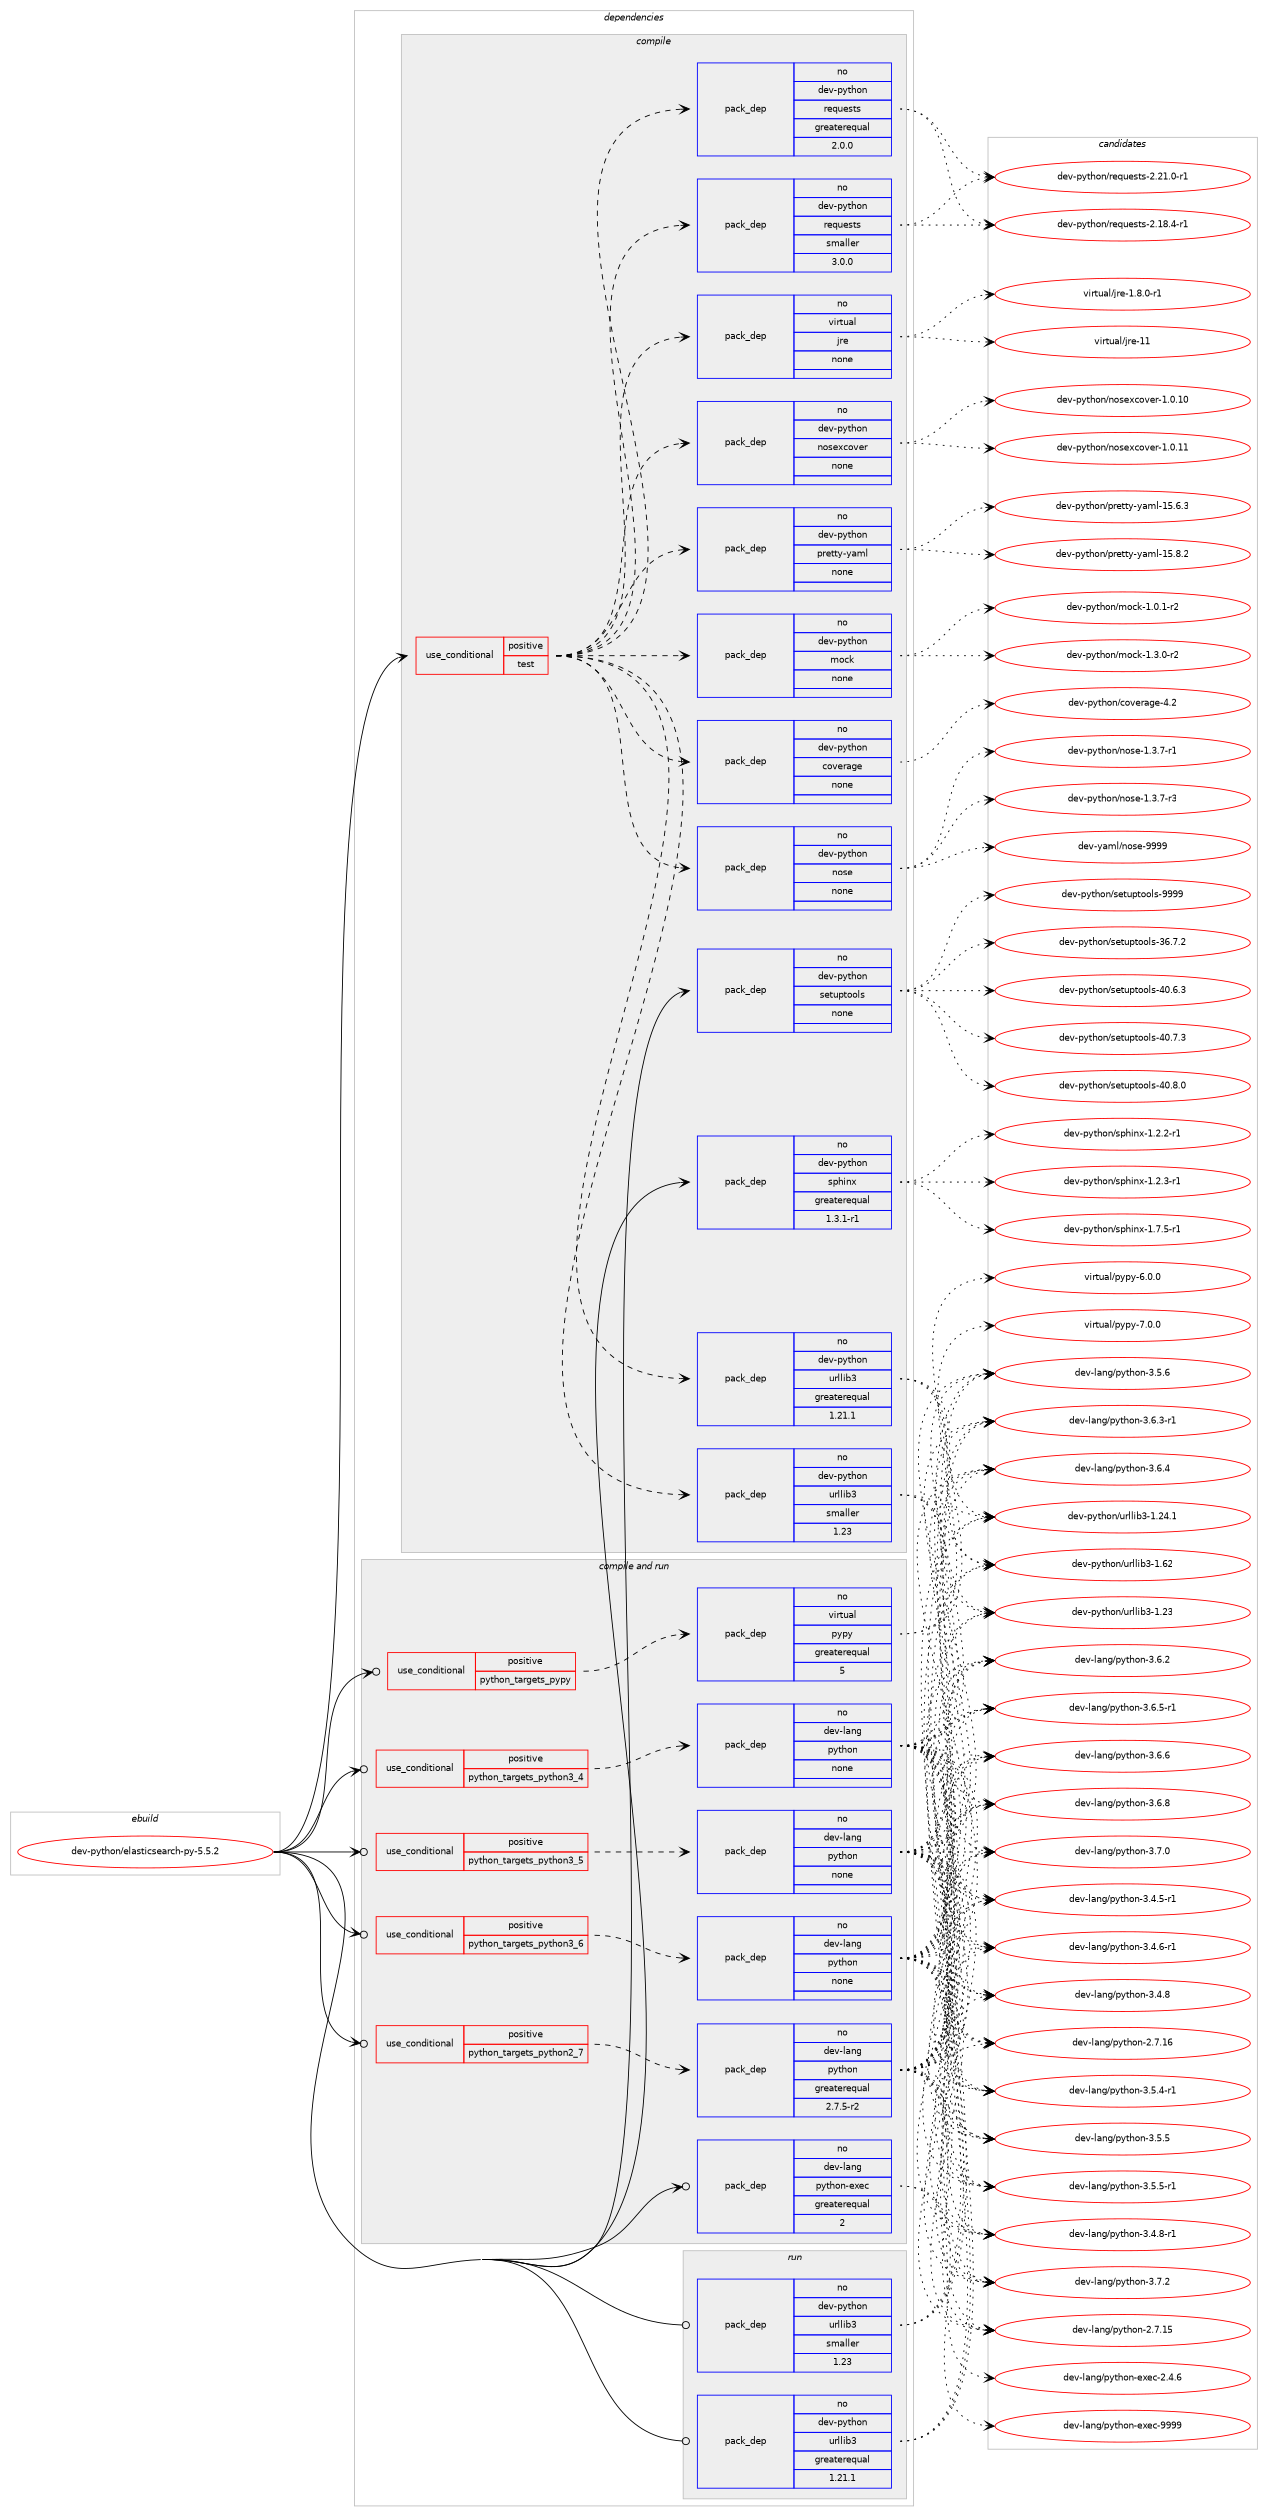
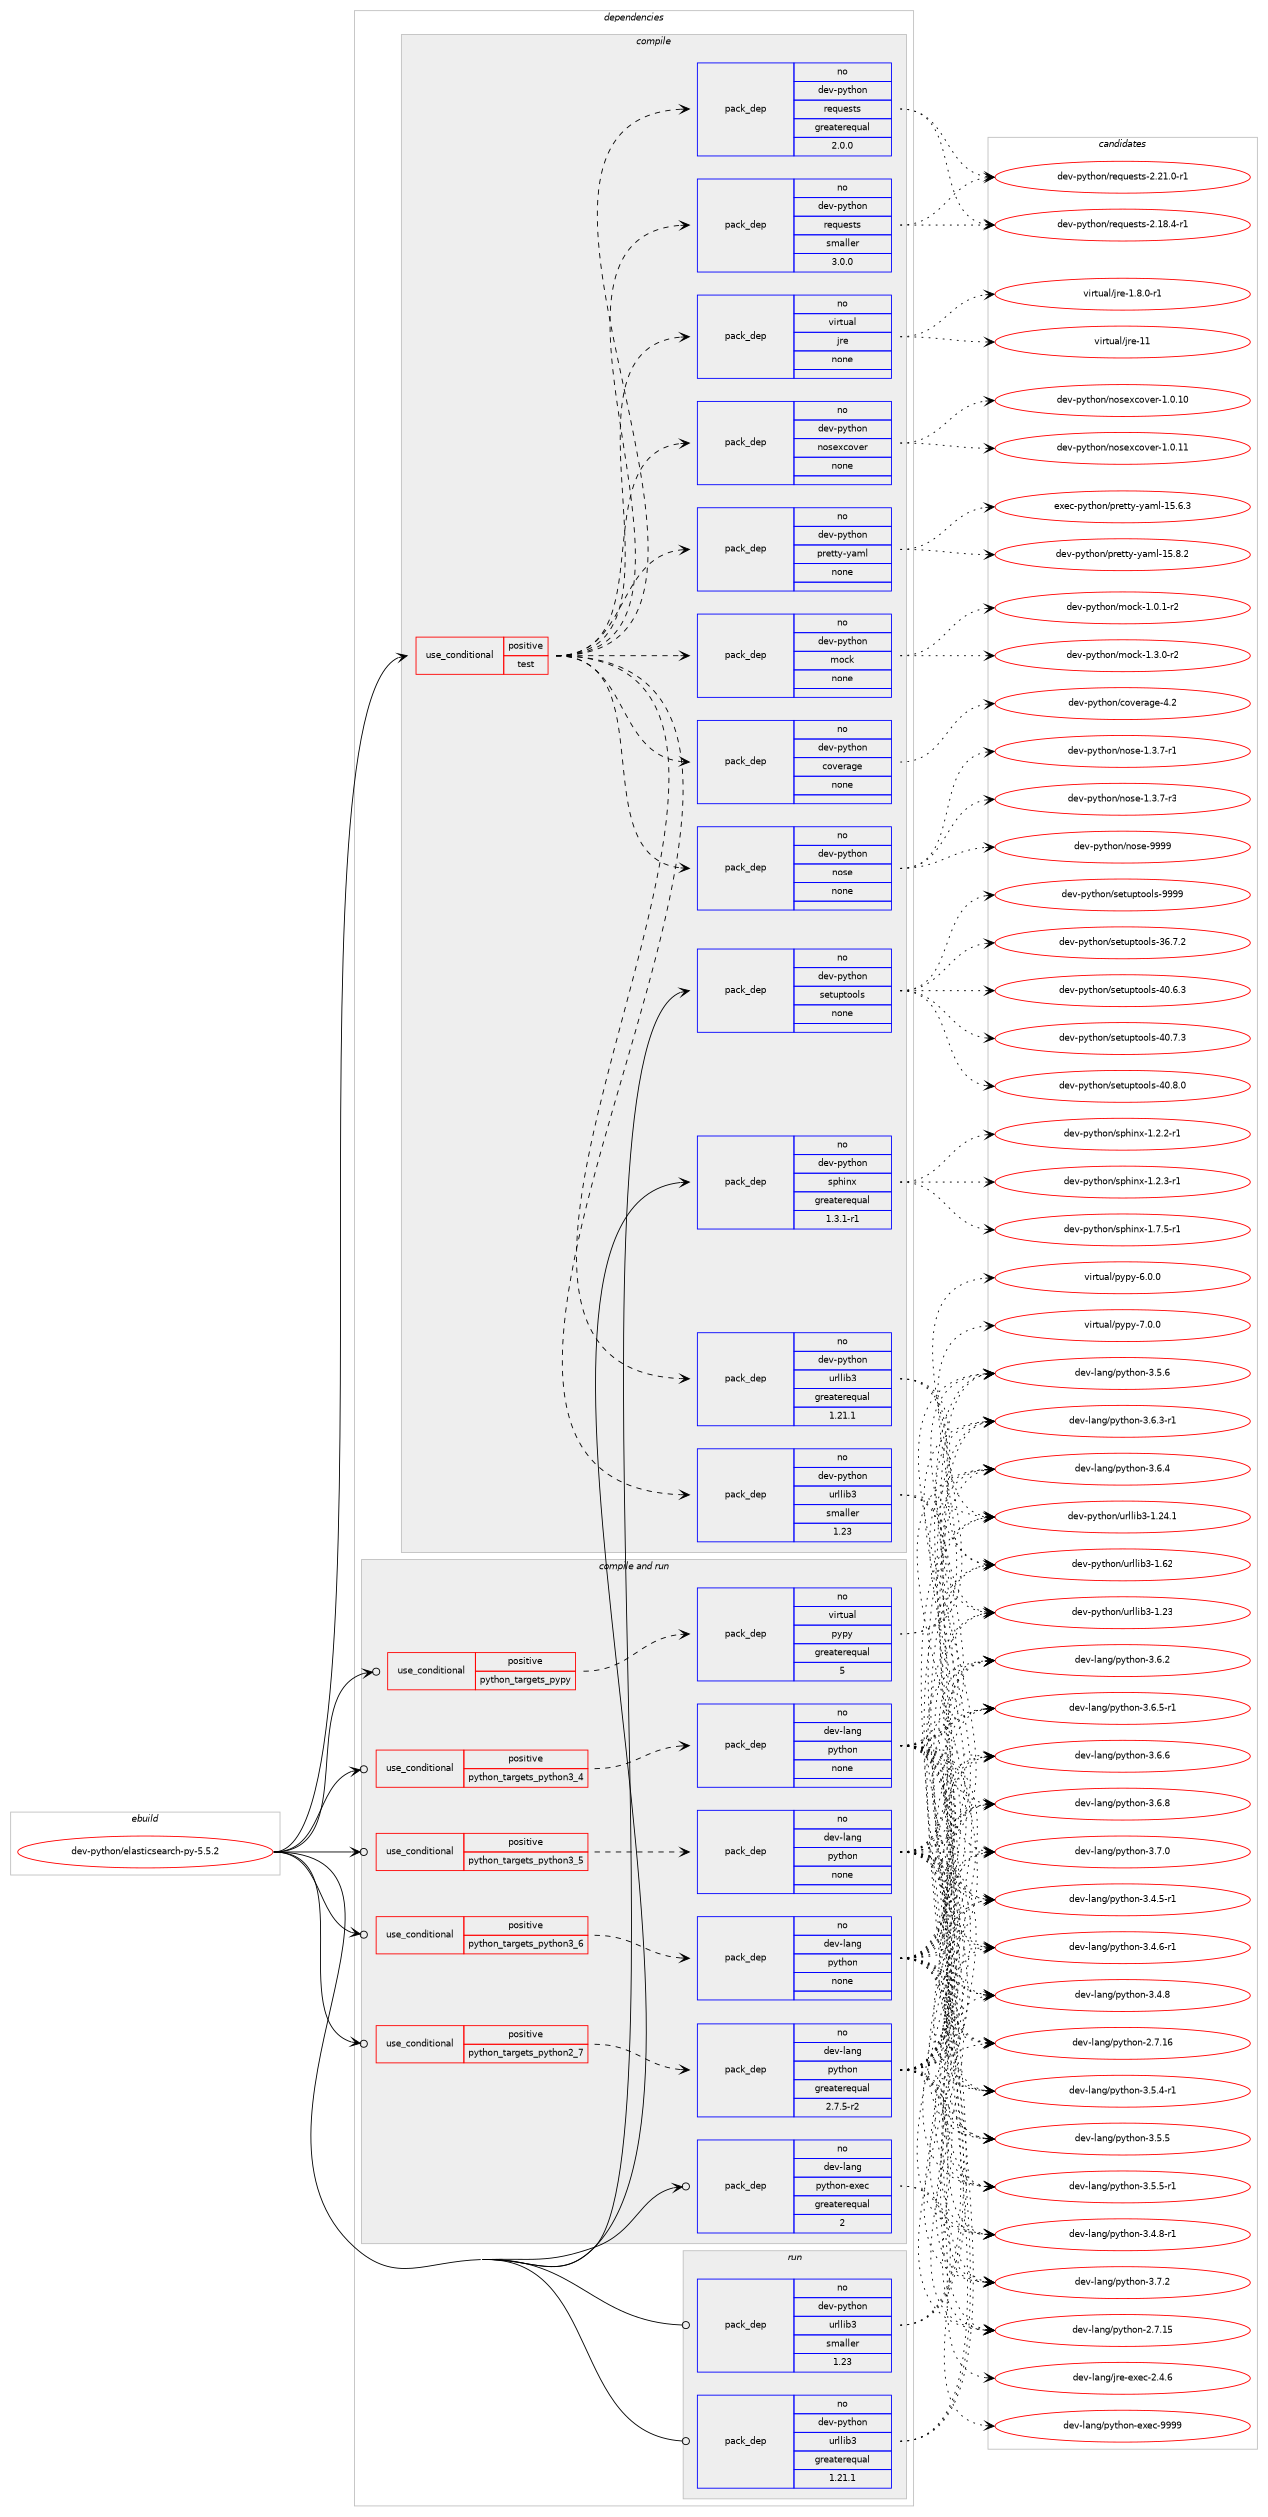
node "dev-python/pretty-yaml-15.6.3": label "dev-python/pretty-yaml-15.6.3" -> "exec-python/pretty-yaml-15.6.3"
node "dev-yaml/nose-9999": label "dev-yaml/nose-9999" -> "dev-python/nose-9999"
node "dev-lang/python-exec-2.4.6": label "dev-lang/python-exec-2.4.6" -> "dev-lang/jre-exec-2.4.6"
